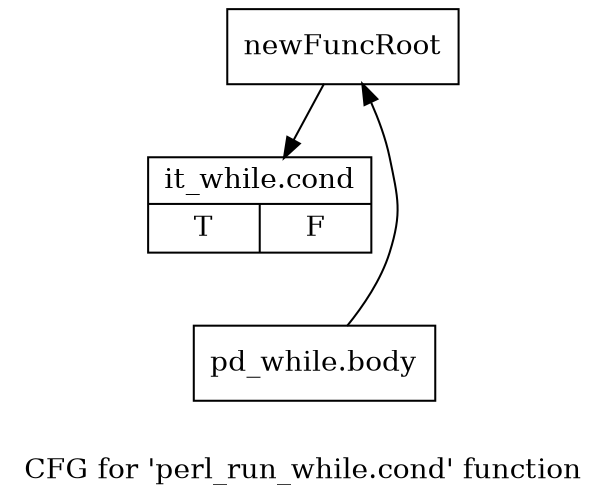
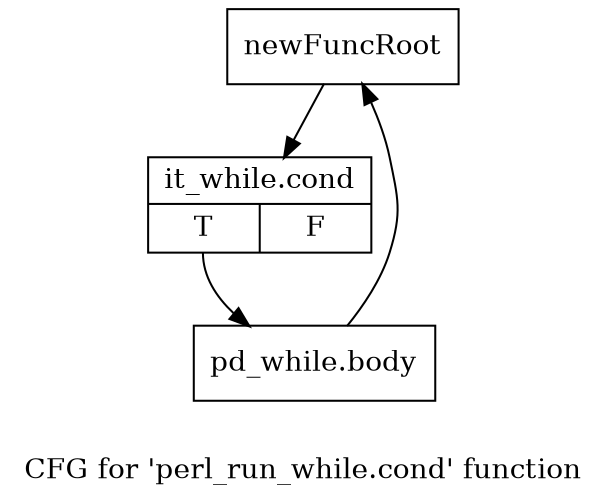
edge "it_while.cond" -> "pd_while.body": added
